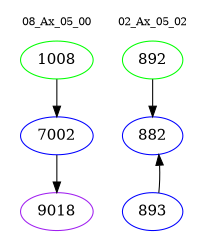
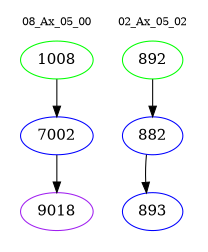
edge "893" -> "882": reversed
